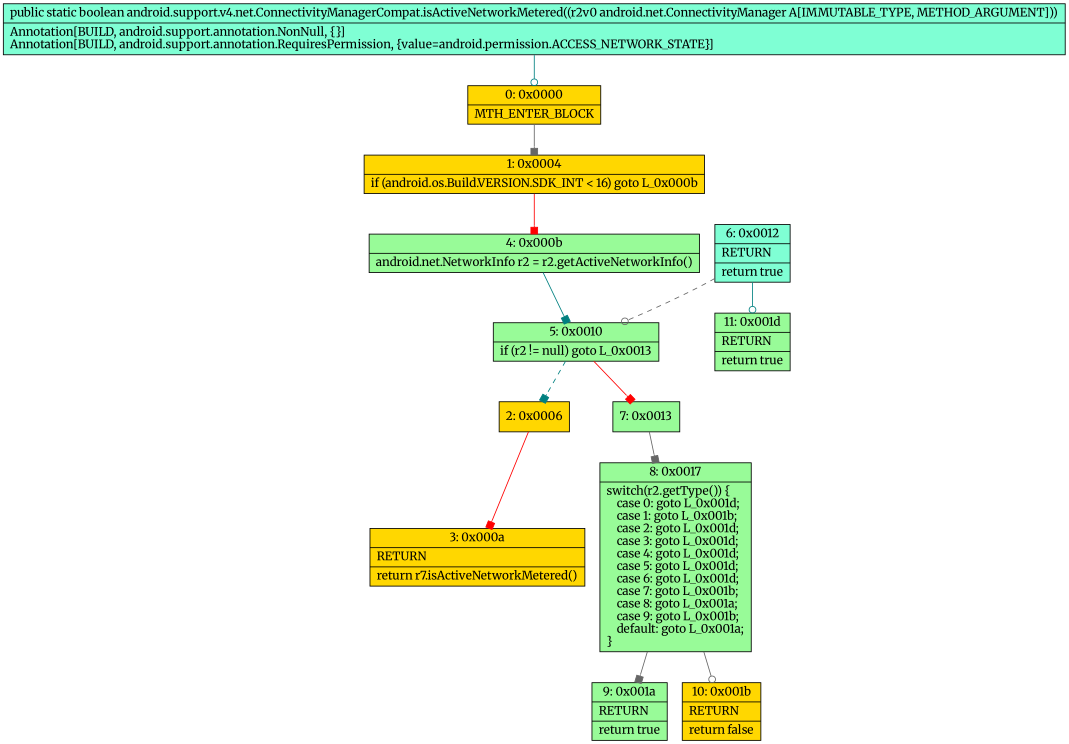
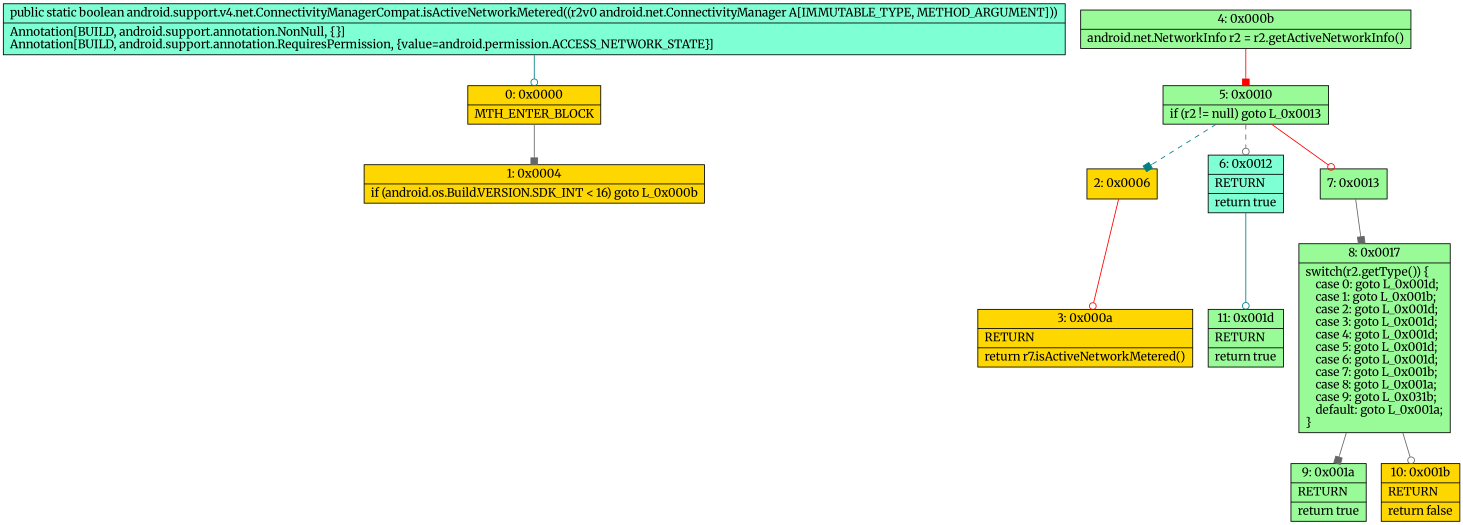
edge "1: 0x0004" -> "4: 0x000b": removed
edge "4: 0x000b" -> "5: 0x0010": color teal -> red
edge "6: 0x0012" -> "5: 0x0010": reversed
edge "5: 0x0010" -> "7: 0x0013": arrowhead box -> odot
edge "2: 0x0006" -> "3: 0x000a": arrowhead box -> odot
node "8: 0x0017": text "case 9: goto L_0x001b;" -> "case 9: goto L_0x031b;"
